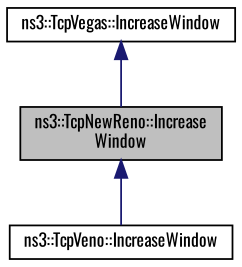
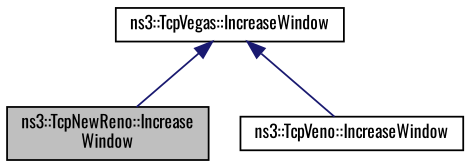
edge "ns3::TcpVeno::IncreaseWindow" -> "ns3::TcpNewReno::Increase Window": now "ns3::TcpVeno::IncreaseWindow" -> "ns3::TcpVegas::IncreaseWindow"
